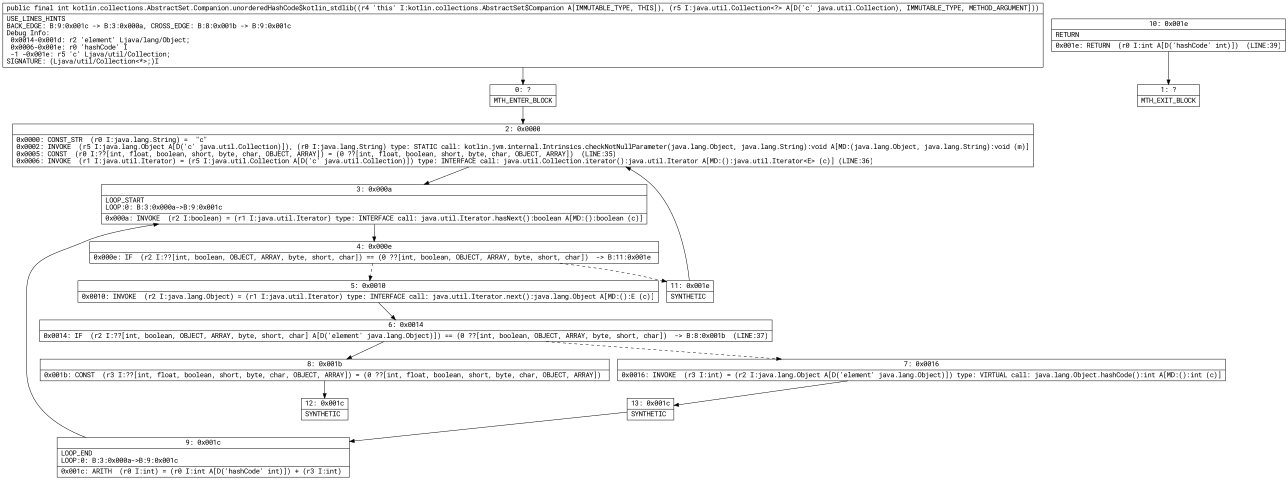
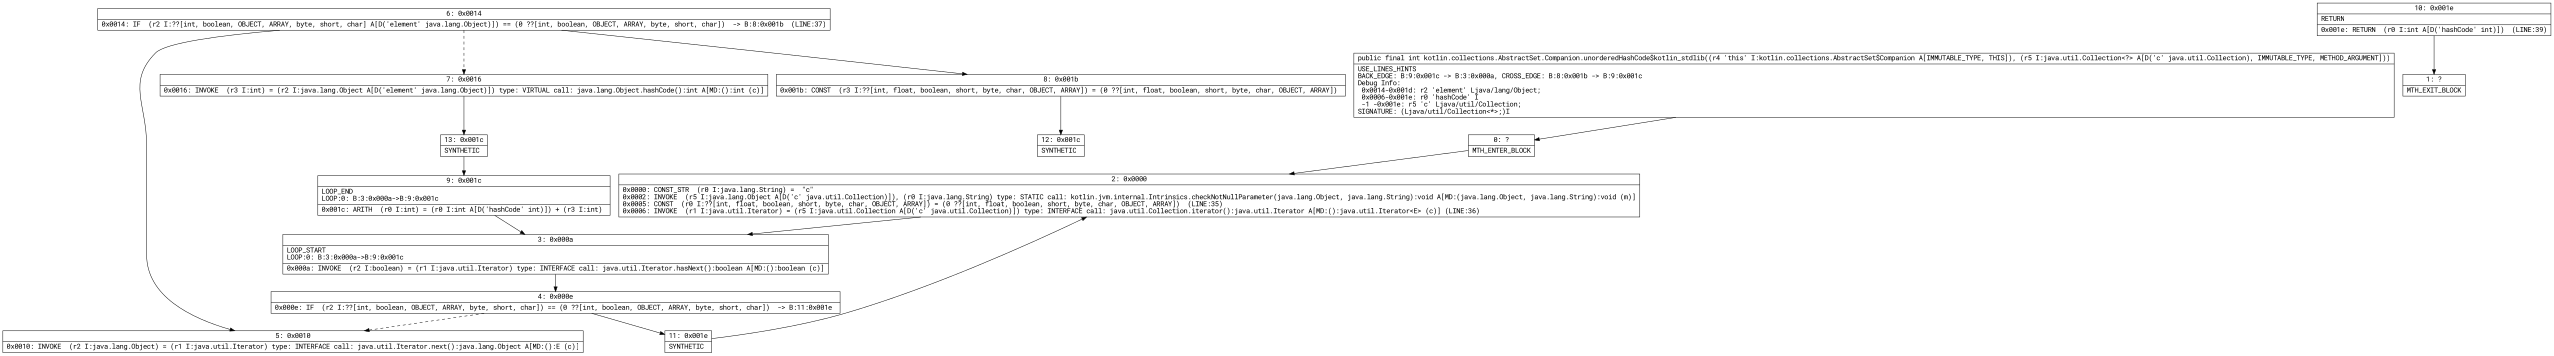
edge "4: 0x000e" -> "11: 0x001e": style dashed -> solid
edge "5: 0x0010" -> "6: 0x0014": reversed
